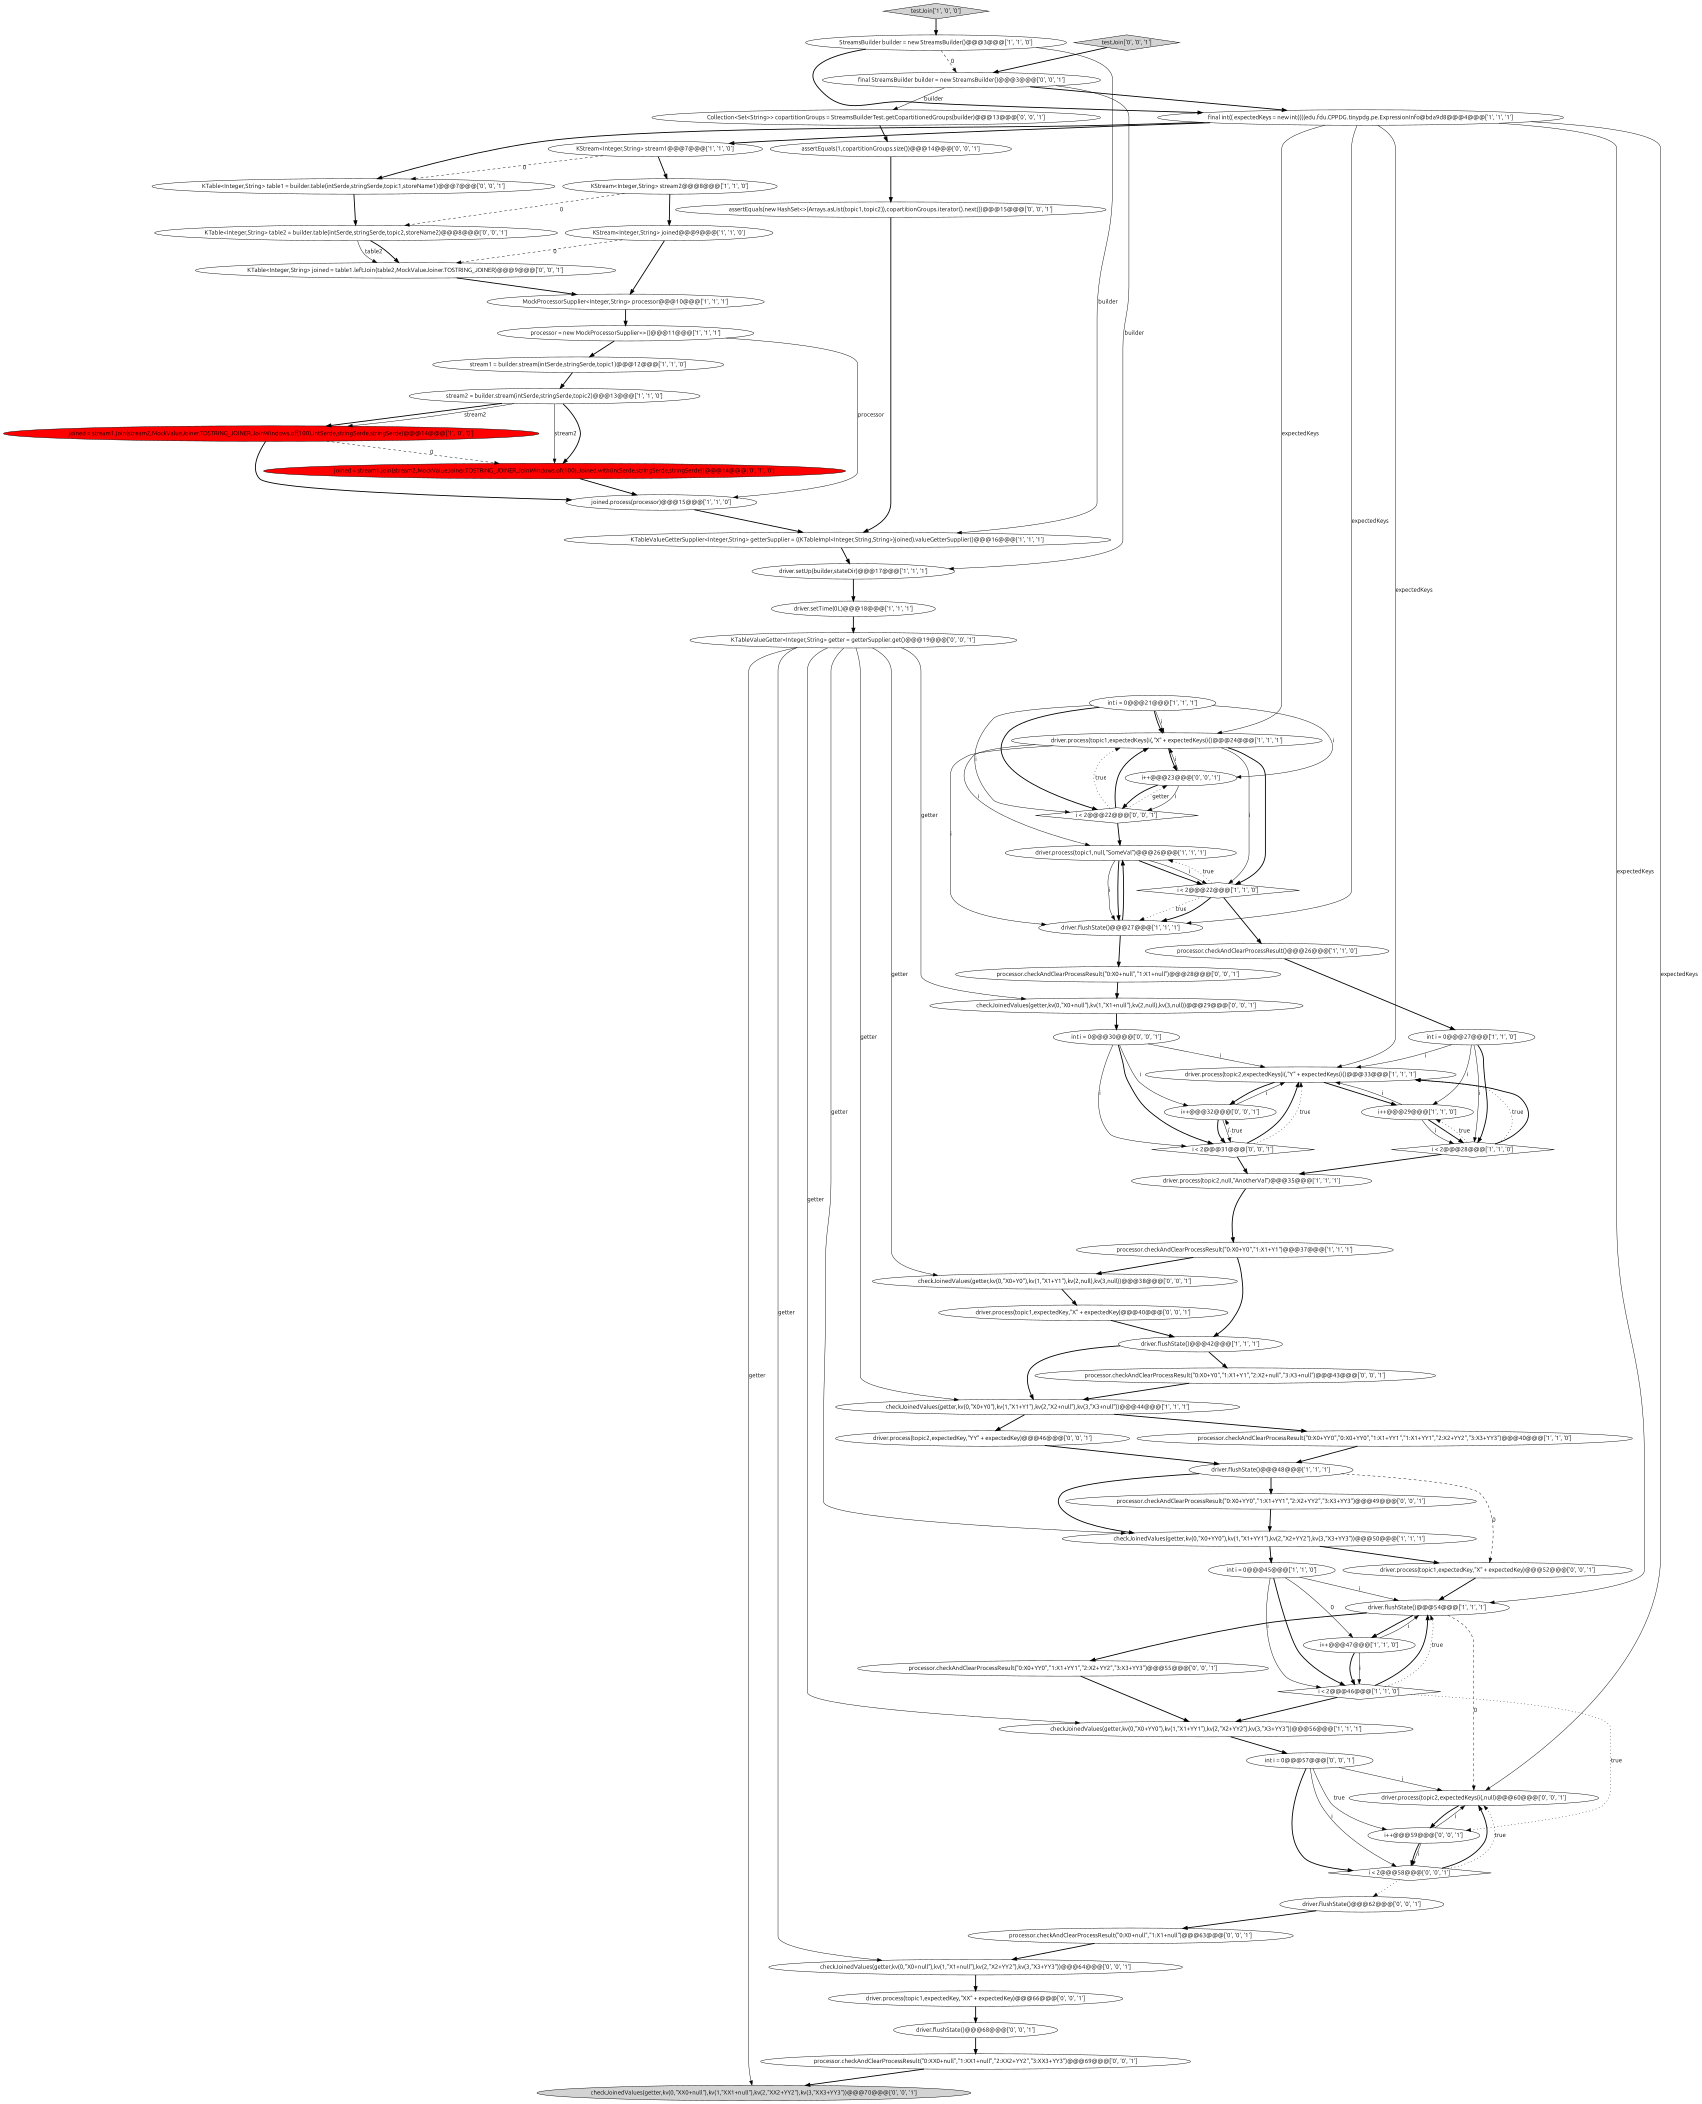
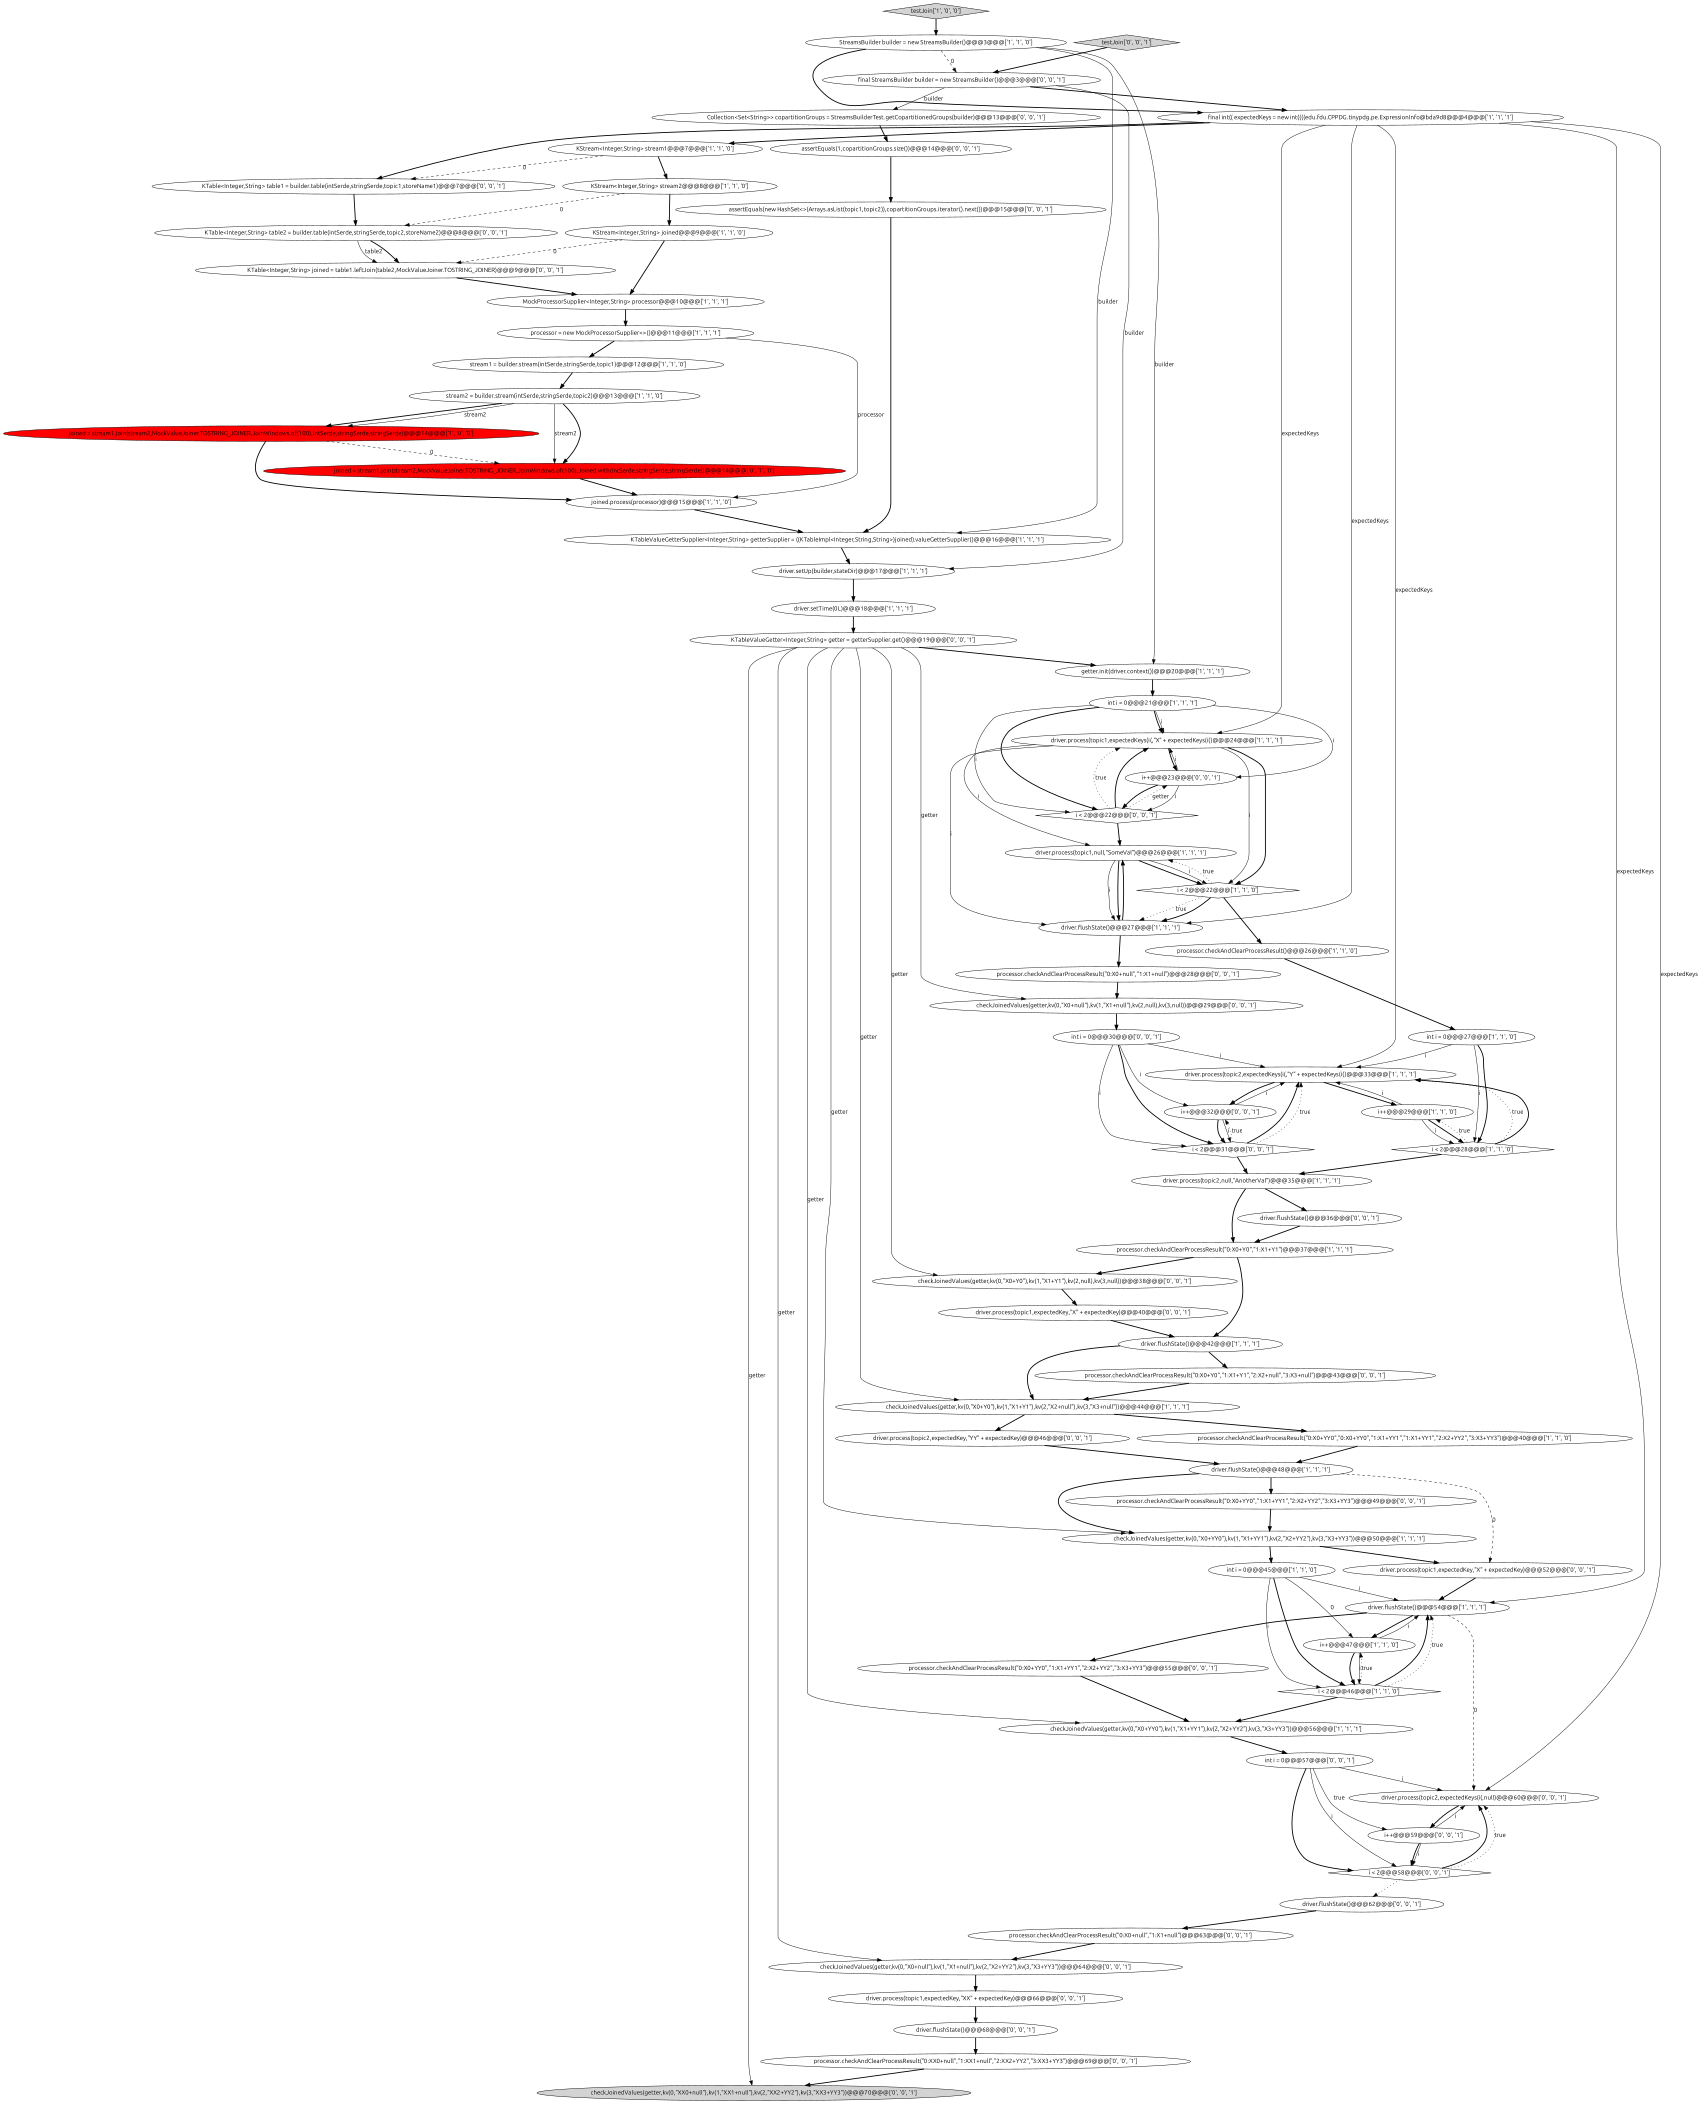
node "getter.init(driver.context())@@@20@@@['1', '1', '1']": added
edge "int i = 0@@@27@@@['1', '1', '0']" -> "i++@@@29@@@['1', '1', '0']": removed, label "i"
node "driver.flushState()@@@36@@@['0', '0', '1']": added
edge "i < 2@@@46@@@['1', '1', '0']" -> "i++@@@59@@@['0', '0', '1']": now "i < 2@@@46@@@['1', '1', '0']" -> "i++@@@47@@@['1', '1', '0']"
